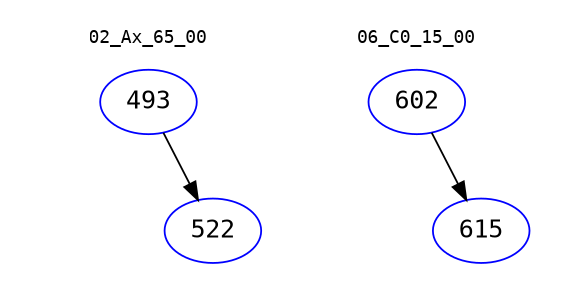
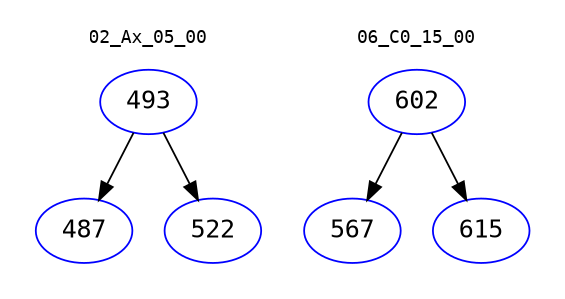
cluster "02_Ax_65_00": label "02_Ax_65_00" -> "02_Ax_05_00"
node "487": added
node "567": added
